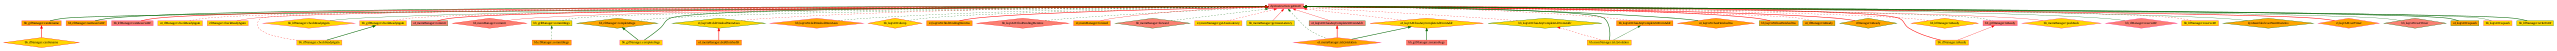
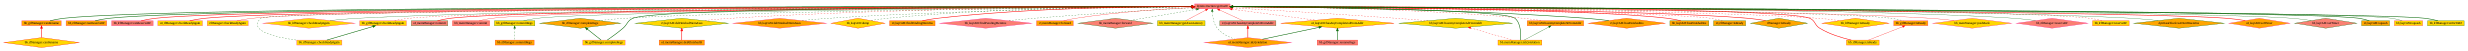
edge "o3_rfManager::checkReadyAgain" -> "dynInstruction::getInsID": style dashed -> bold
edge "bb_rfManager::checkReadyAgain" -> "dynInstruction::getInsID": color red -> darkgreen
edge "bb_grfManager::commitRegs" -> "dynInstruction::getInsID": style dashed -> solid
node "bb_memManager::commit": shape diamond -> box
node "bb_lsqCAM::findPendingMemIns": color red -> deeppink
node "o3_memManager::getAxesLatency": removed
node "bb_grfManager::isReady": fillcolor salmon -> orange
